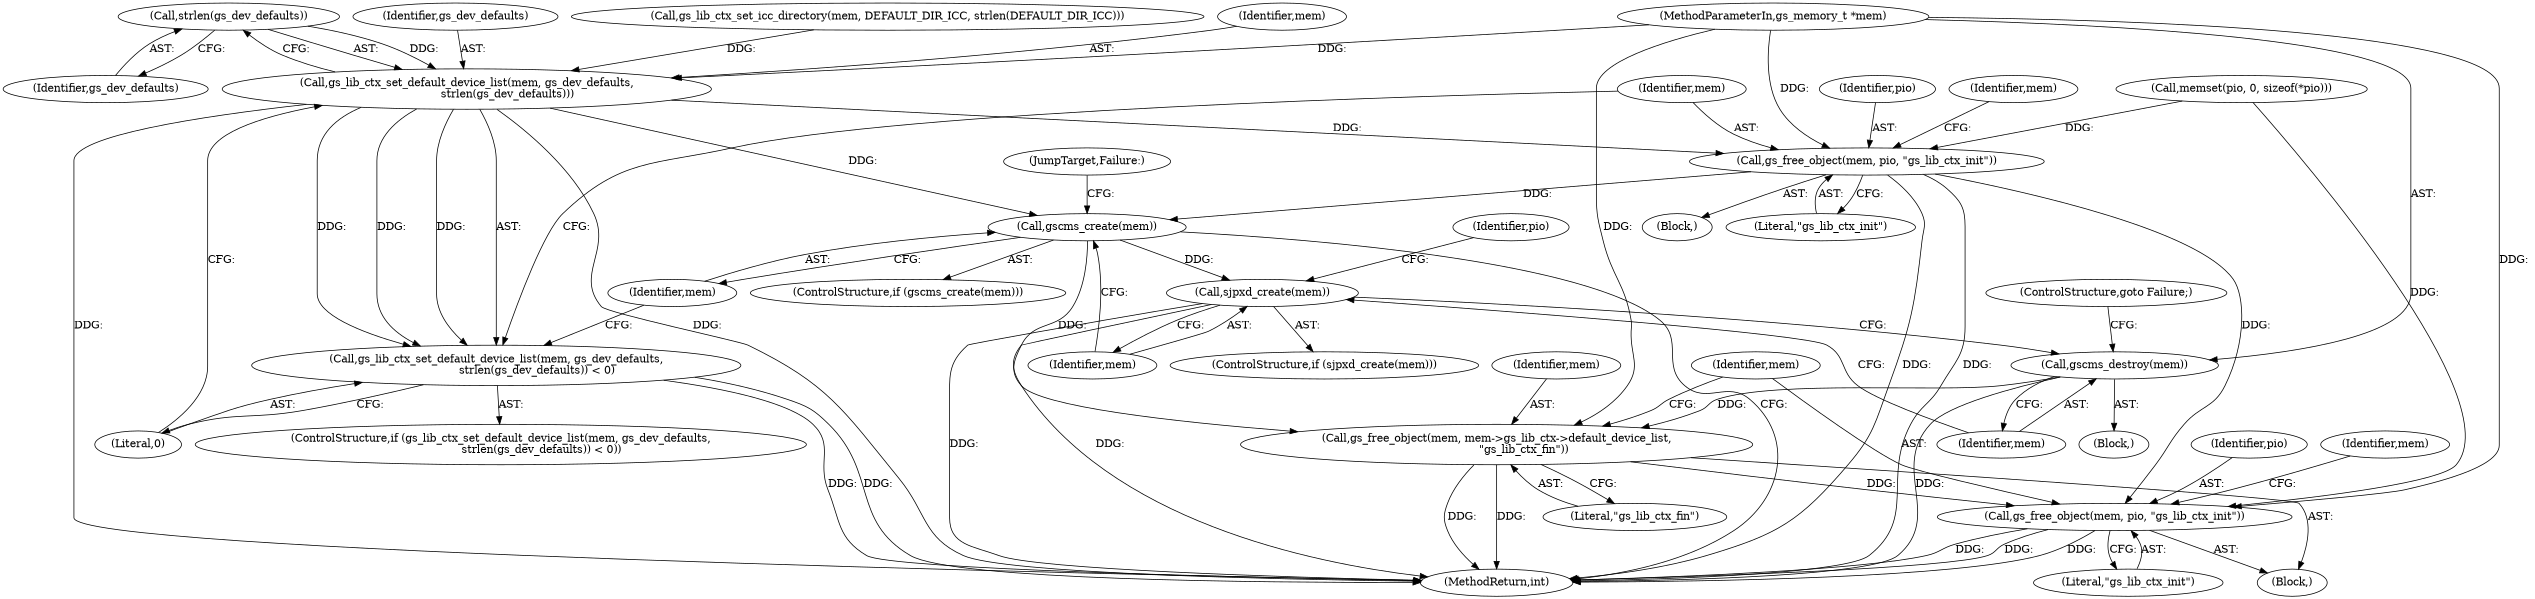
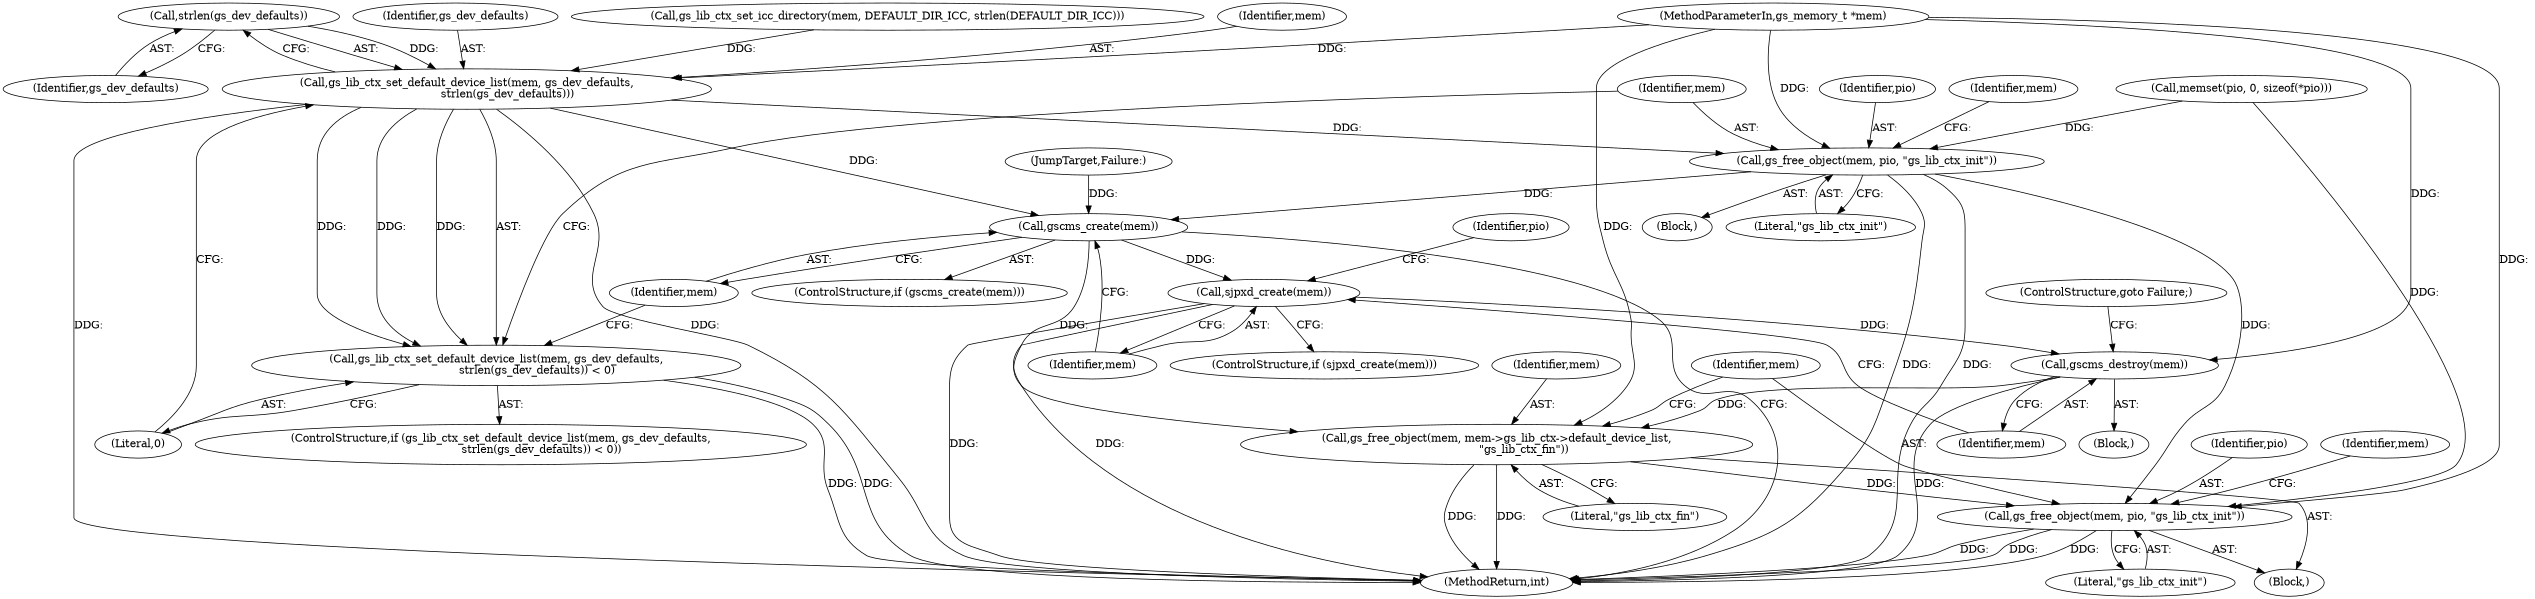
edge "(JumpTarget,Failure:)" -> "(Call,gscms_create(mem))": label "CFG: " -> "DDG: "
edge "(MethodParameterIn,gs_memory_t *mem)" -> "(Call,gscms_destroy(mem))": label "AST: " -> "DDG: "
edge "(Call,sjpxd_create(mem))" -> "(ControlStructure,if (sjpxd_create(mem)))": label "AST: " -> "CFG: "
edge "(Call,sjpxd_create(mem))" -> "(Call,gscms_destroy(mem))": label "CFG: " -> "DDG: "
